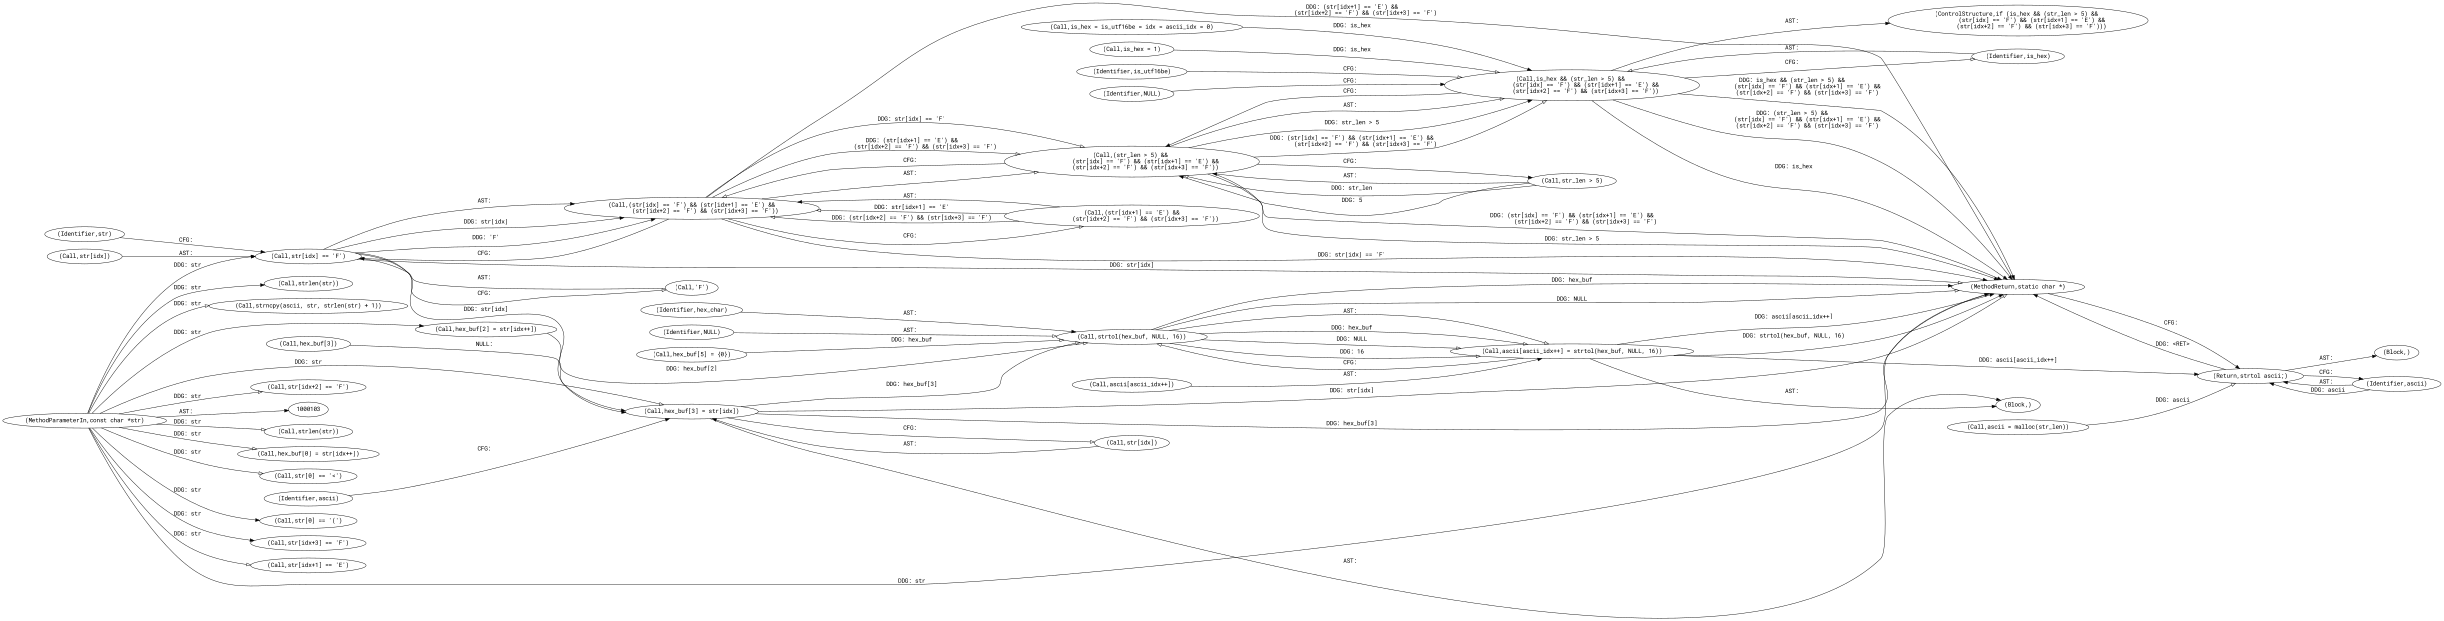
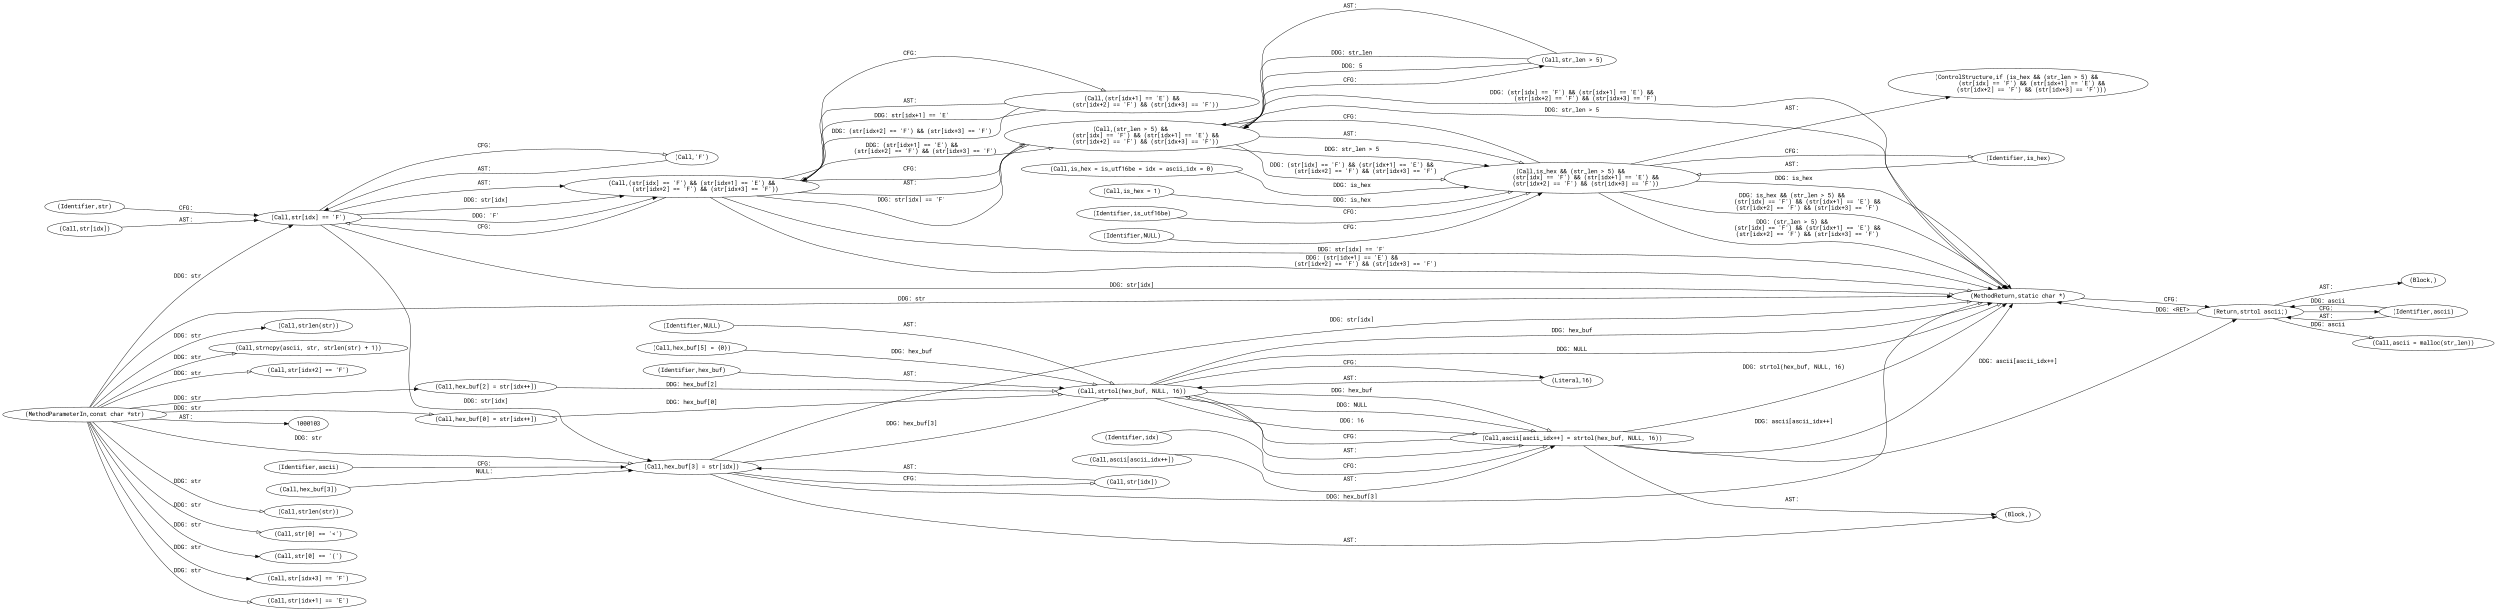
node "(Identifier,hex_char)": label "(Identifier,hex_char)" -> "(Identifier,hex_buf)"
node "(Literal,16)": added
edge "(Call,hex_buf[0] = str[idx++])" -> "(Call,strtol(hex_buf, NULL, 16))": added, label "DDG: hex_buf[0]"
edge "(Call,ascii = malloc(str_len))" -> "(Return,strtol ascii;)": reversed
node "(Identifier,idx)": added
